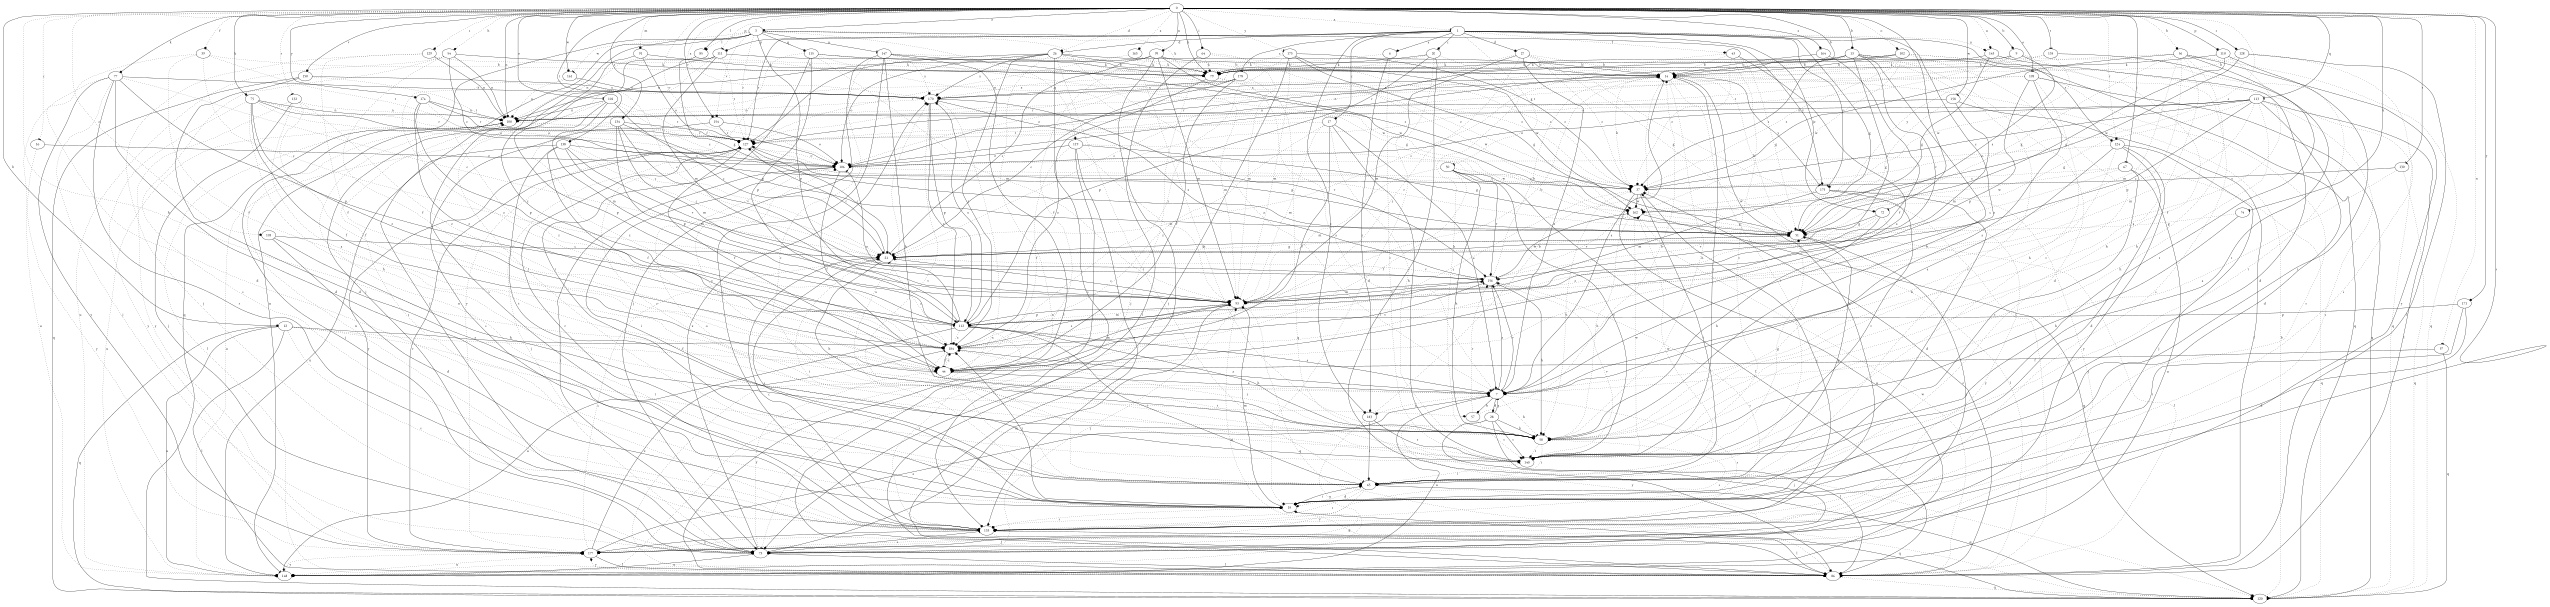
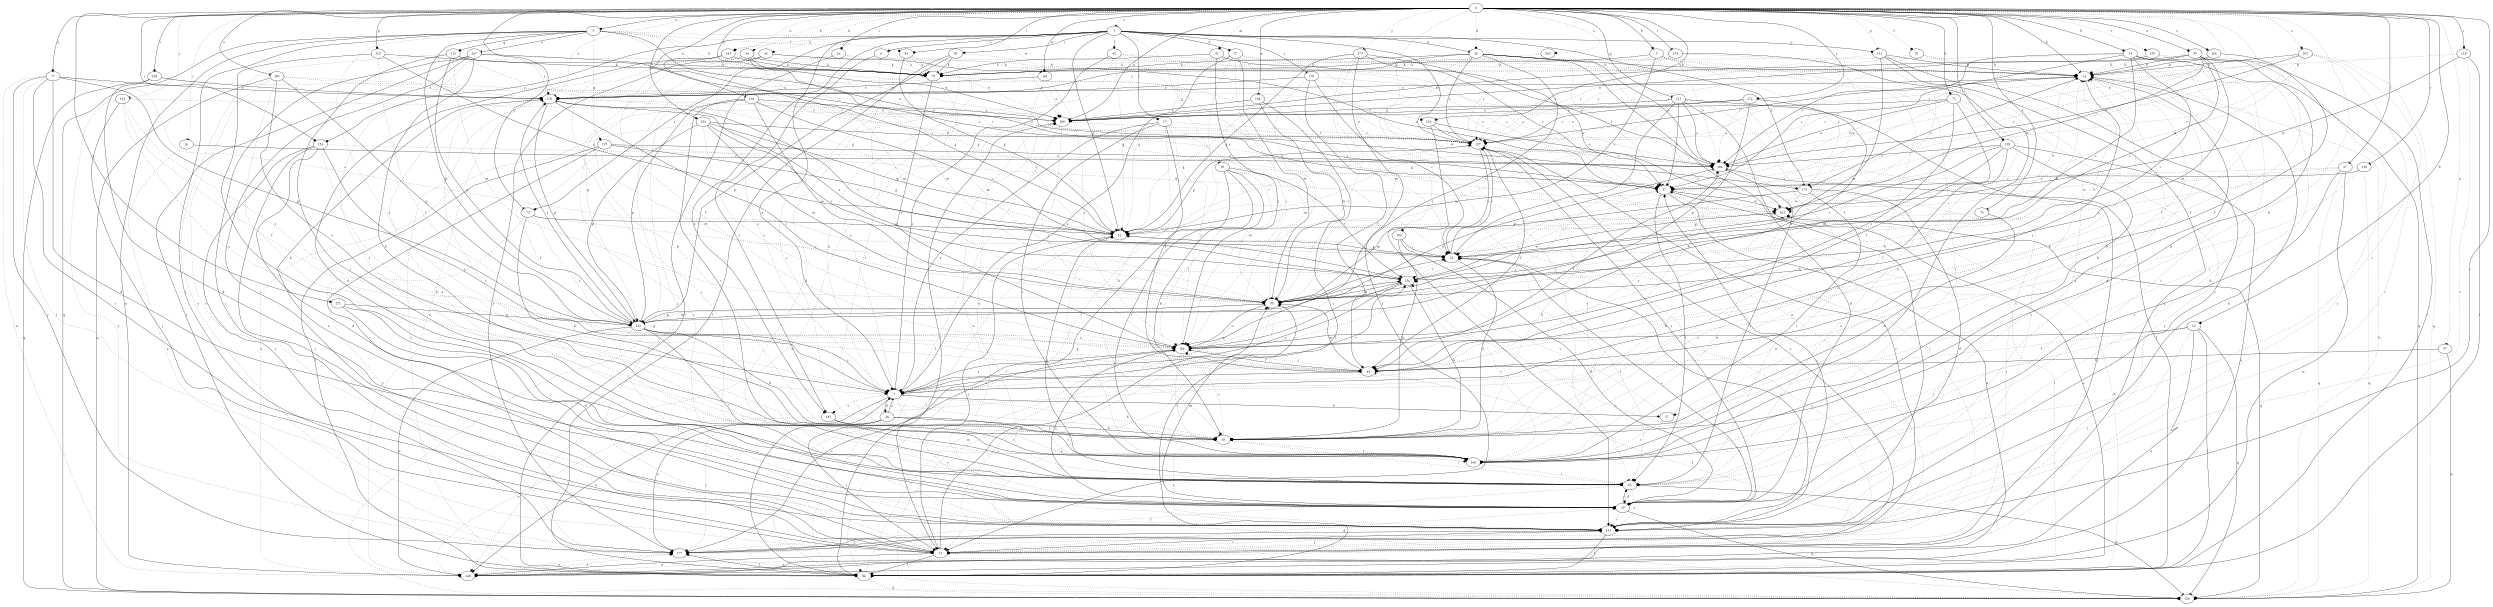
edge "0" -> "124": style dotted -> solid
edge "56" -> "140": now "101" -> "140"
